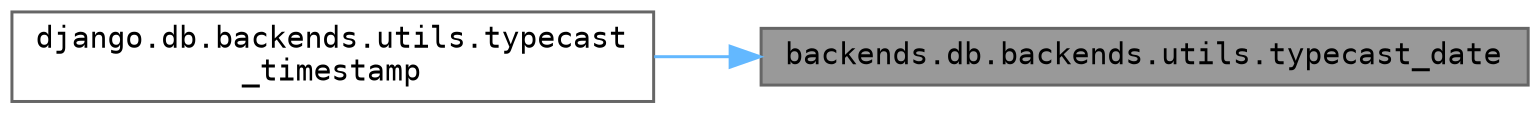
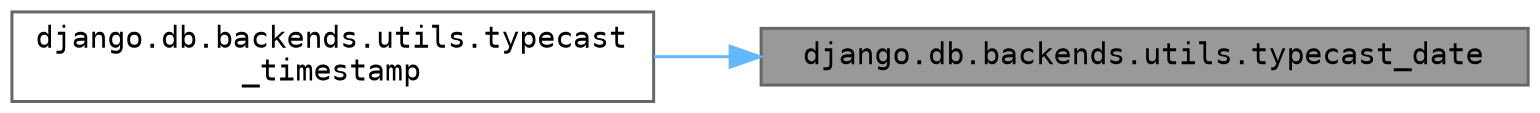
node "backends.db.backends.utils.typecast_date": label "backends.db.backends.utils.typecast_date" -> "django.db.backends.utils.typecast_date"
